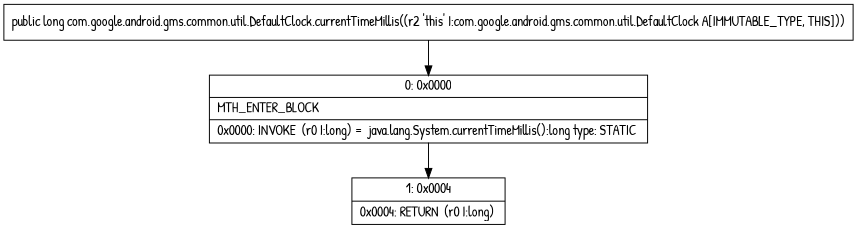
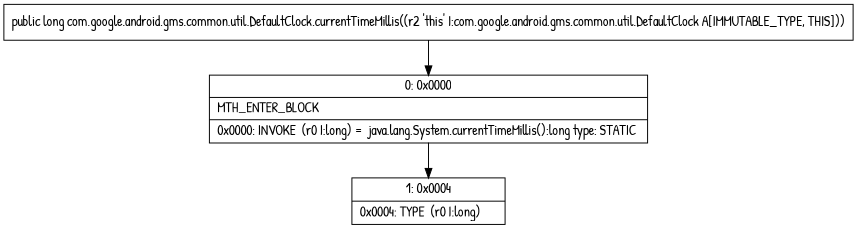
node "1: 0x0004": text "0x0004: RETURN  (r0 I:long)" -> "0x0004: TYPE  (r0 I:long)"
